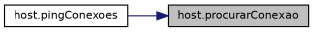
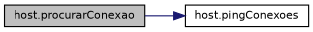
edge "host.pingConexoes" -> "host.procurarConexao": reversed
